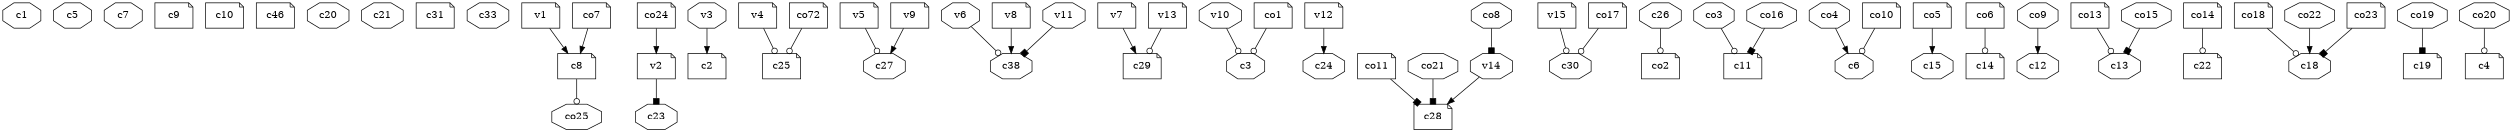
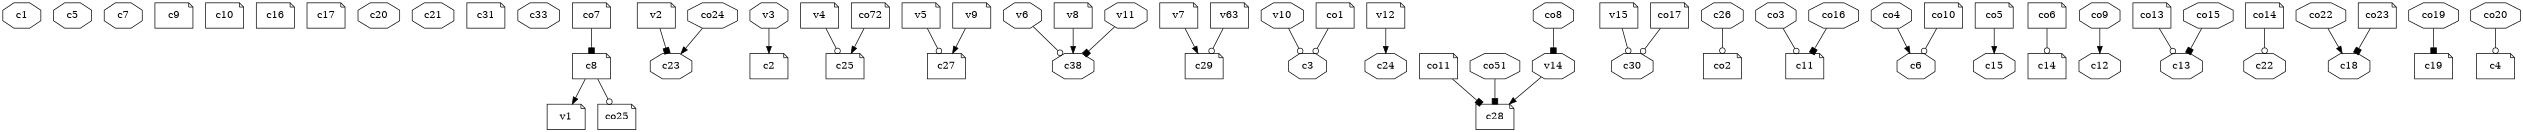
node "c46": label "c46" -> "c16"
node "c17": added
node "co24": shape note -> octagon
node "v13": label "v13" -> "v63"
node "co18": removed
edge "co7" -> "c8": arrowhead normal -> box
edge "co24" -> "v2": now "co24" -> "c23"
edge "v1" -> "c8": reversed
edge "co72" -> "c25": arrowhead odot -> normal
node "c27": shape octagon -> note
node "co21": label "co21" -> "co51"
node "c22": shape note -> octagon
node "co25": shape octagon -> note
